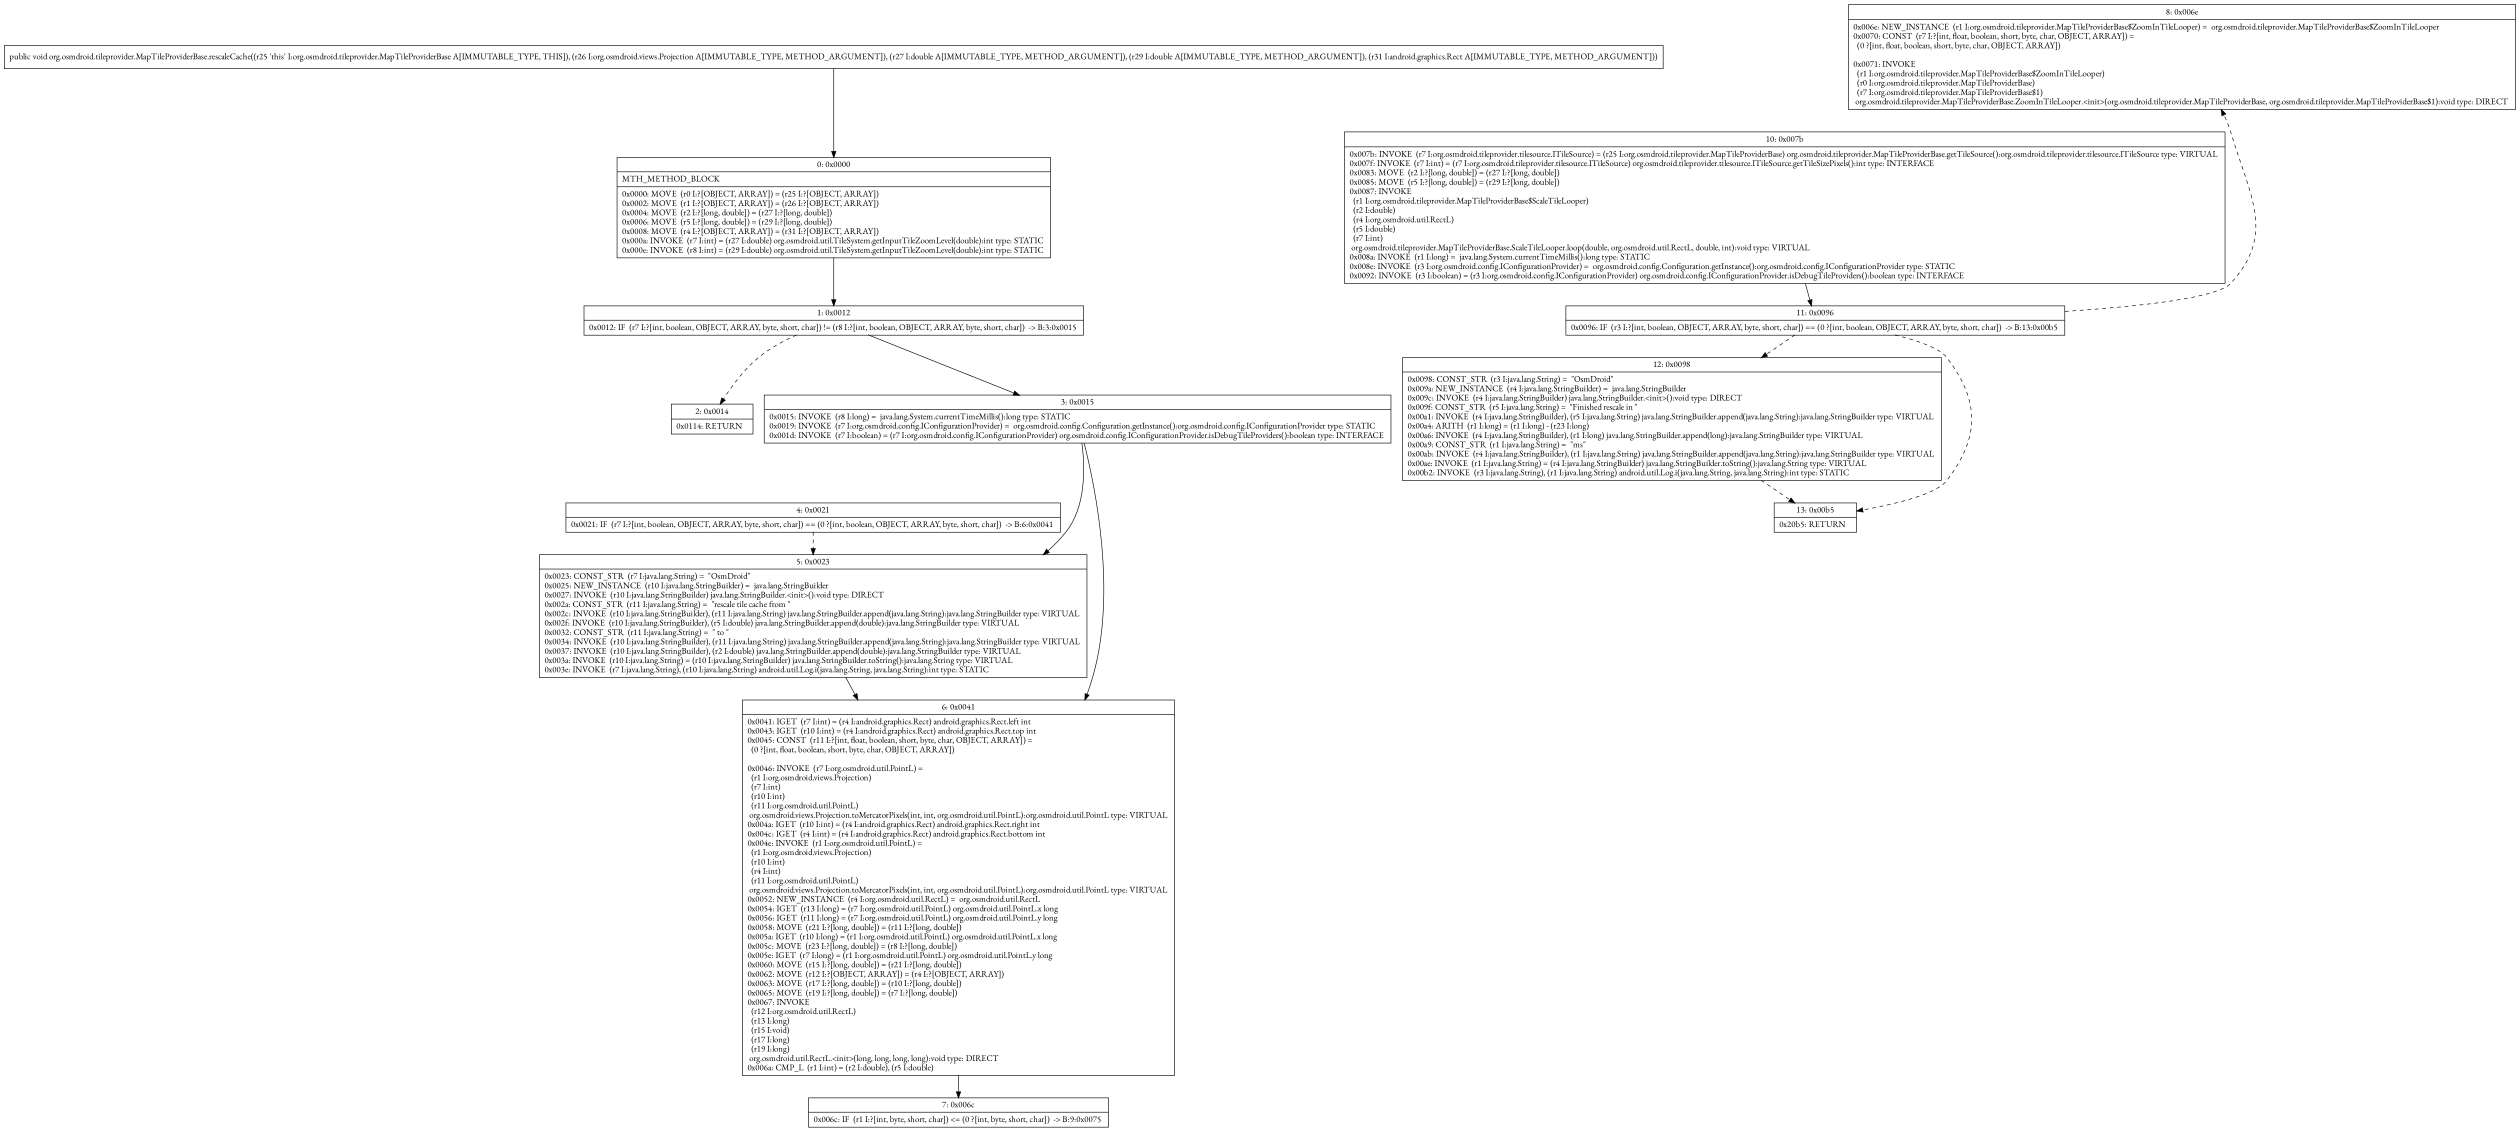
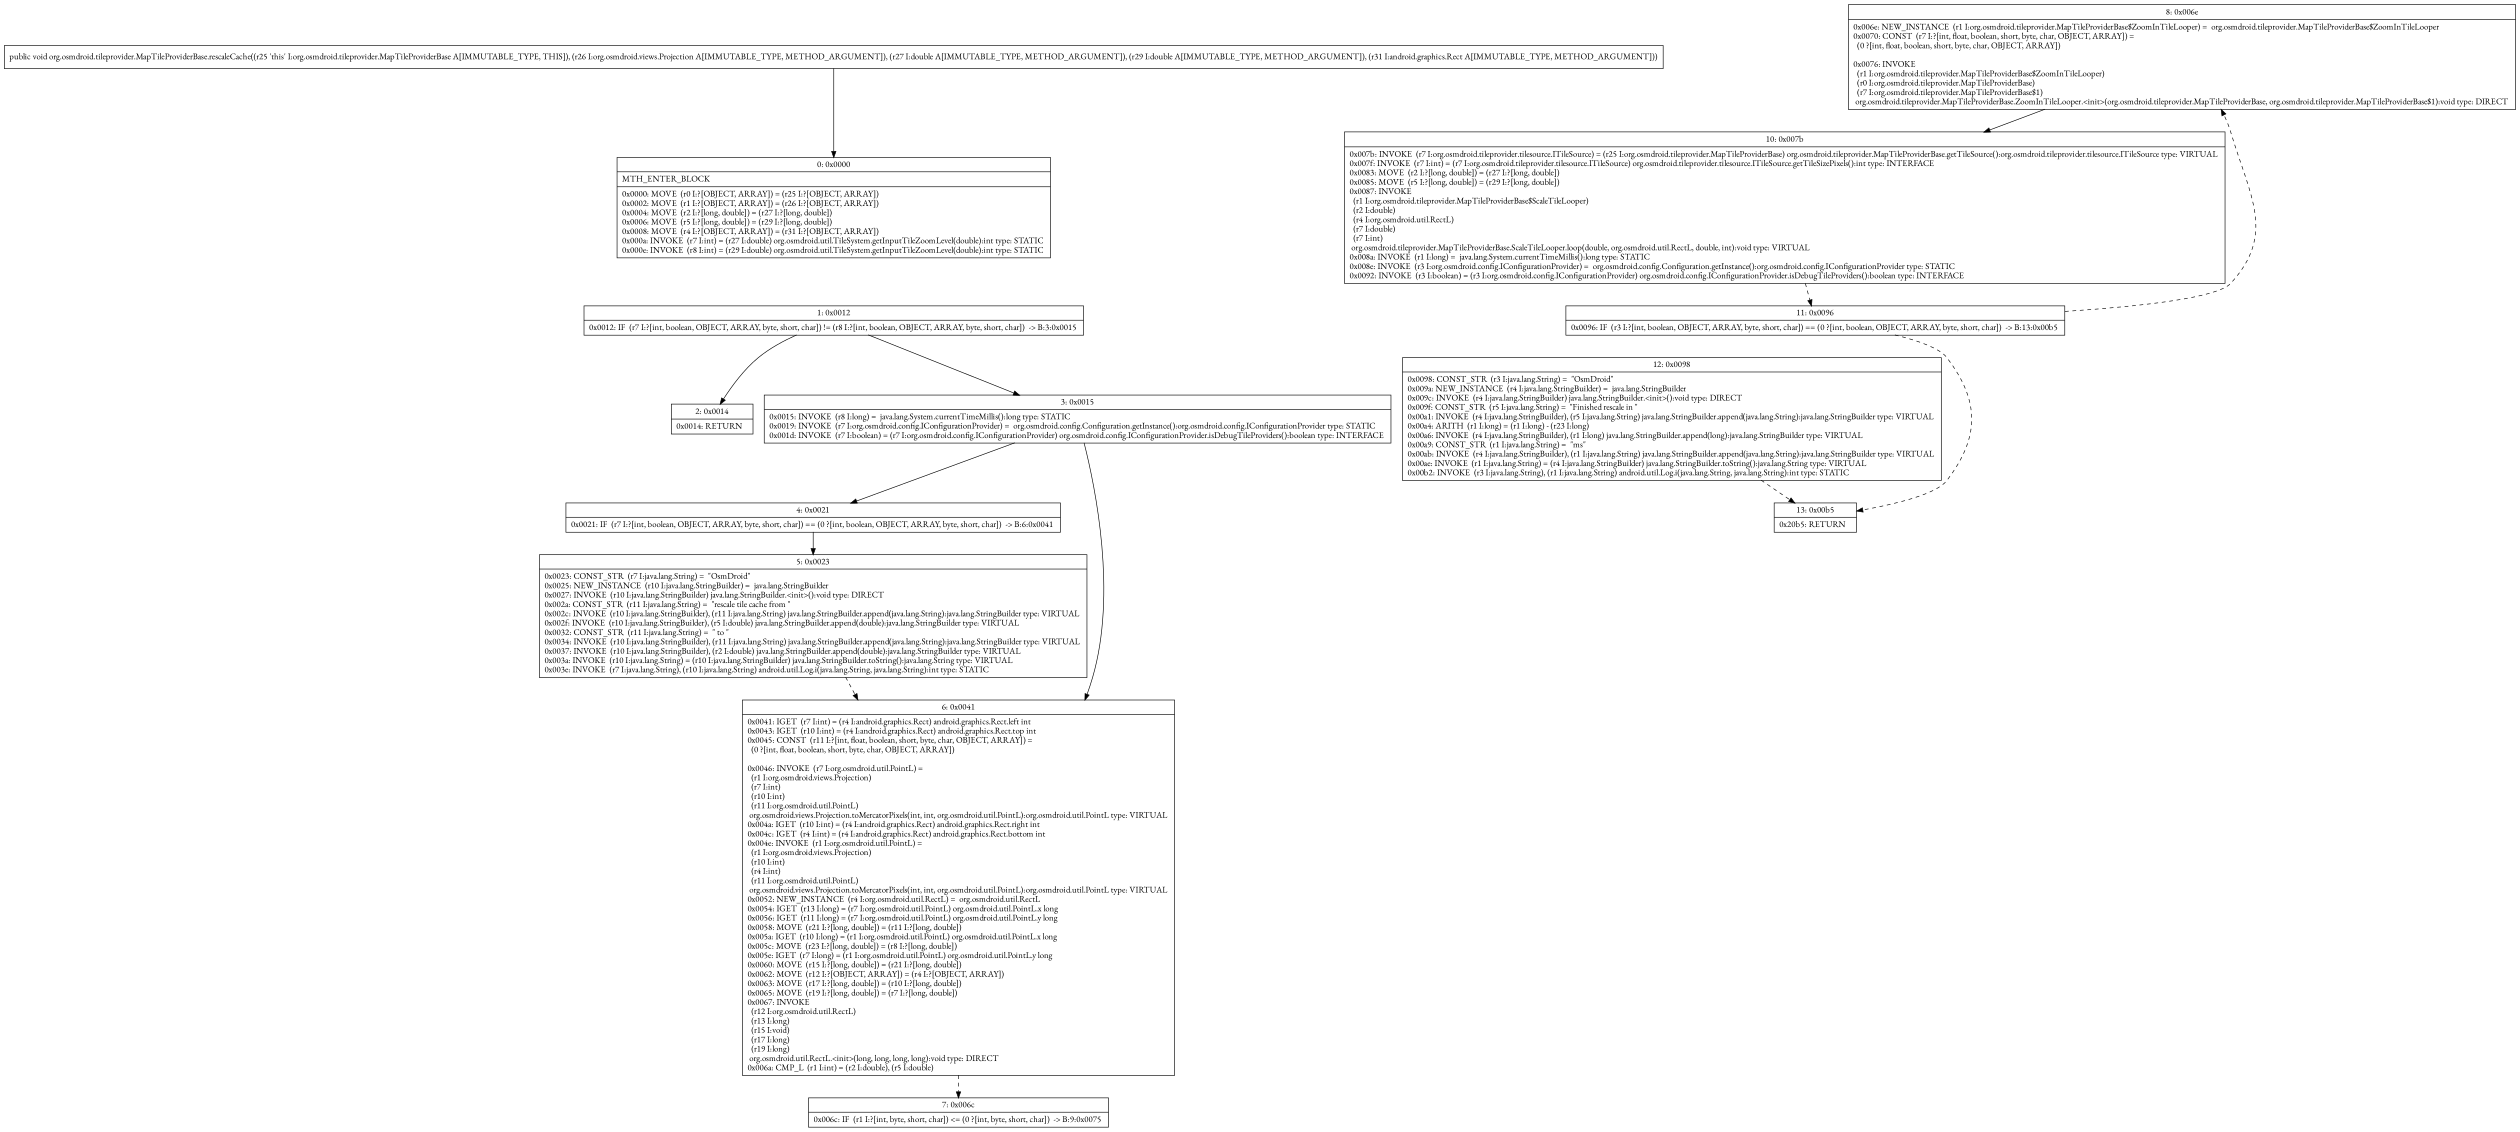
node "8: 0x006e": text "0x0071: INVOKE" -> "0x0076: INVOKE"
edge "8: 0x006e" -> "10: 0x007b": added
node "0: 0x0000": text "MTH_METHOD_BLOCK" -> "MTH_ENTER_BLOCK"
node "10: 0x007b": text "(r5 I:double)" -> "(r7 I:double)"
edge "0: 0x0000" -> "1: 0x0012": removed
edge "10: 0x007b" -> "11: 0x0096": style solid -> dashed
edge "11: 0x0096" -> "12: 0x0098": removed
edge "1: 0x0012" -> "2: 0x0014": style dashed -> solid
node "2: 0x0014": text "0x0114: RETURN" -> "0x0014: RETURN"
edge "3: 0x0015" -> "5: 0x0023": now "3: 0x0015" -> "4: 0x0021"
edge "4: 0x0021" -> "5: 0x0023": style dashed -> solid
edge "5: 0x0023" -> "6: 0x0041": style solid -> dashed
edge "6: 0x0041" -> "7: 0x006c": style solid -> dashed
